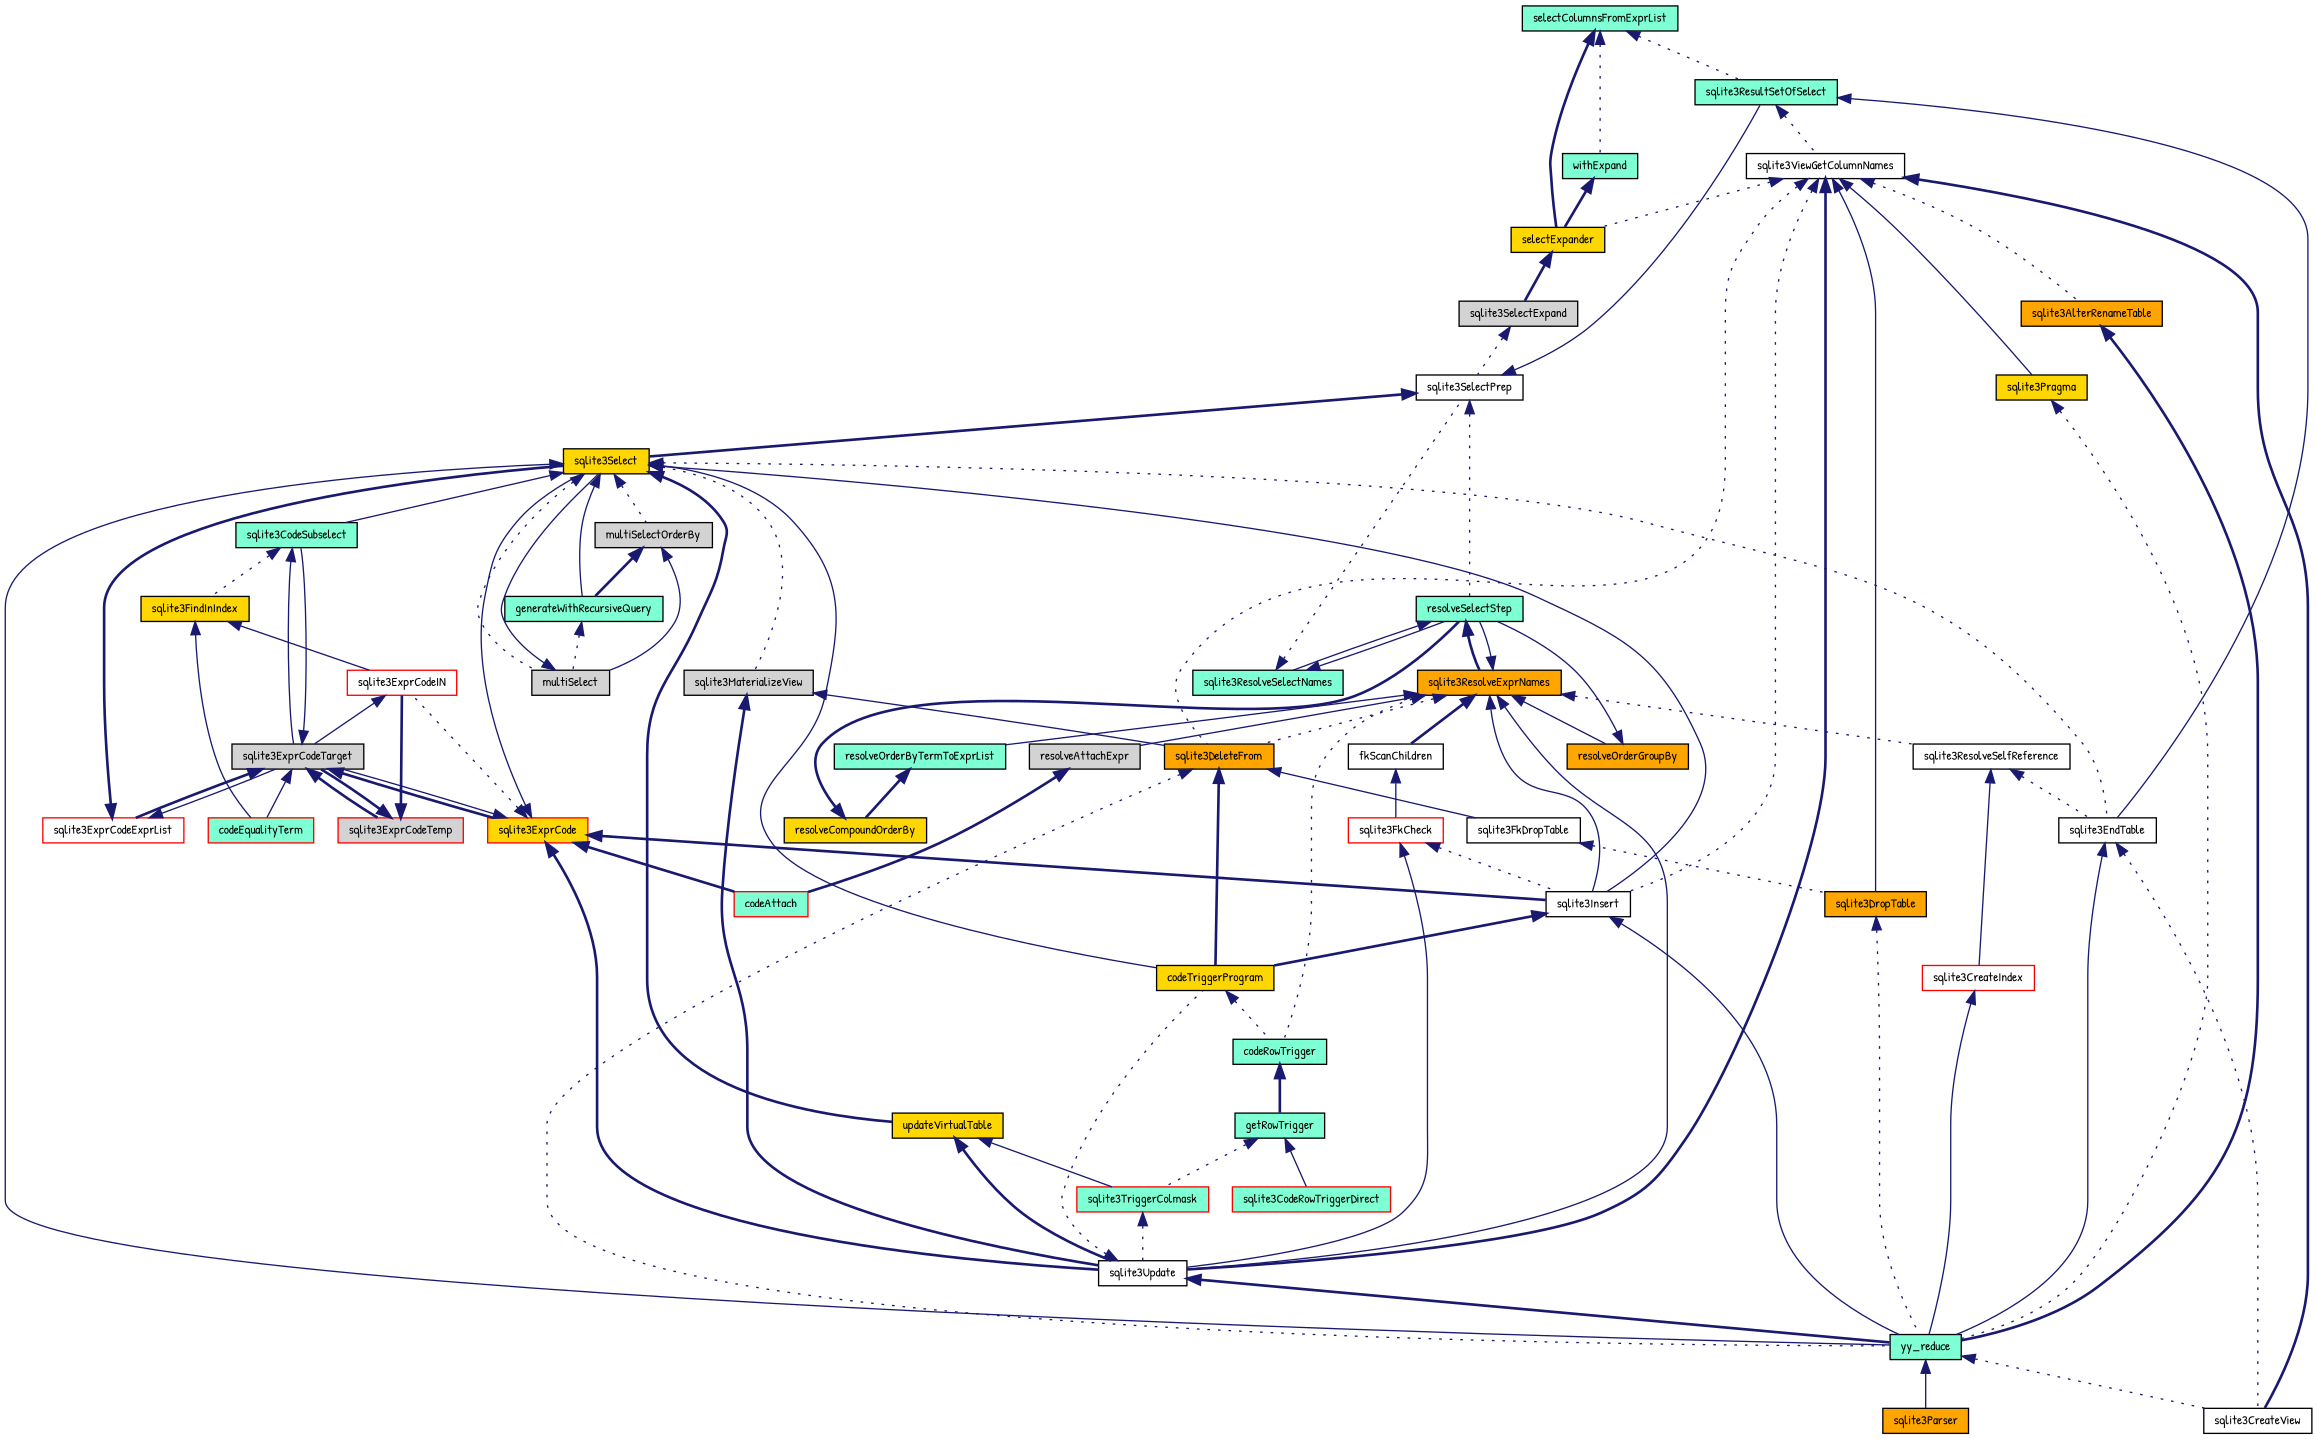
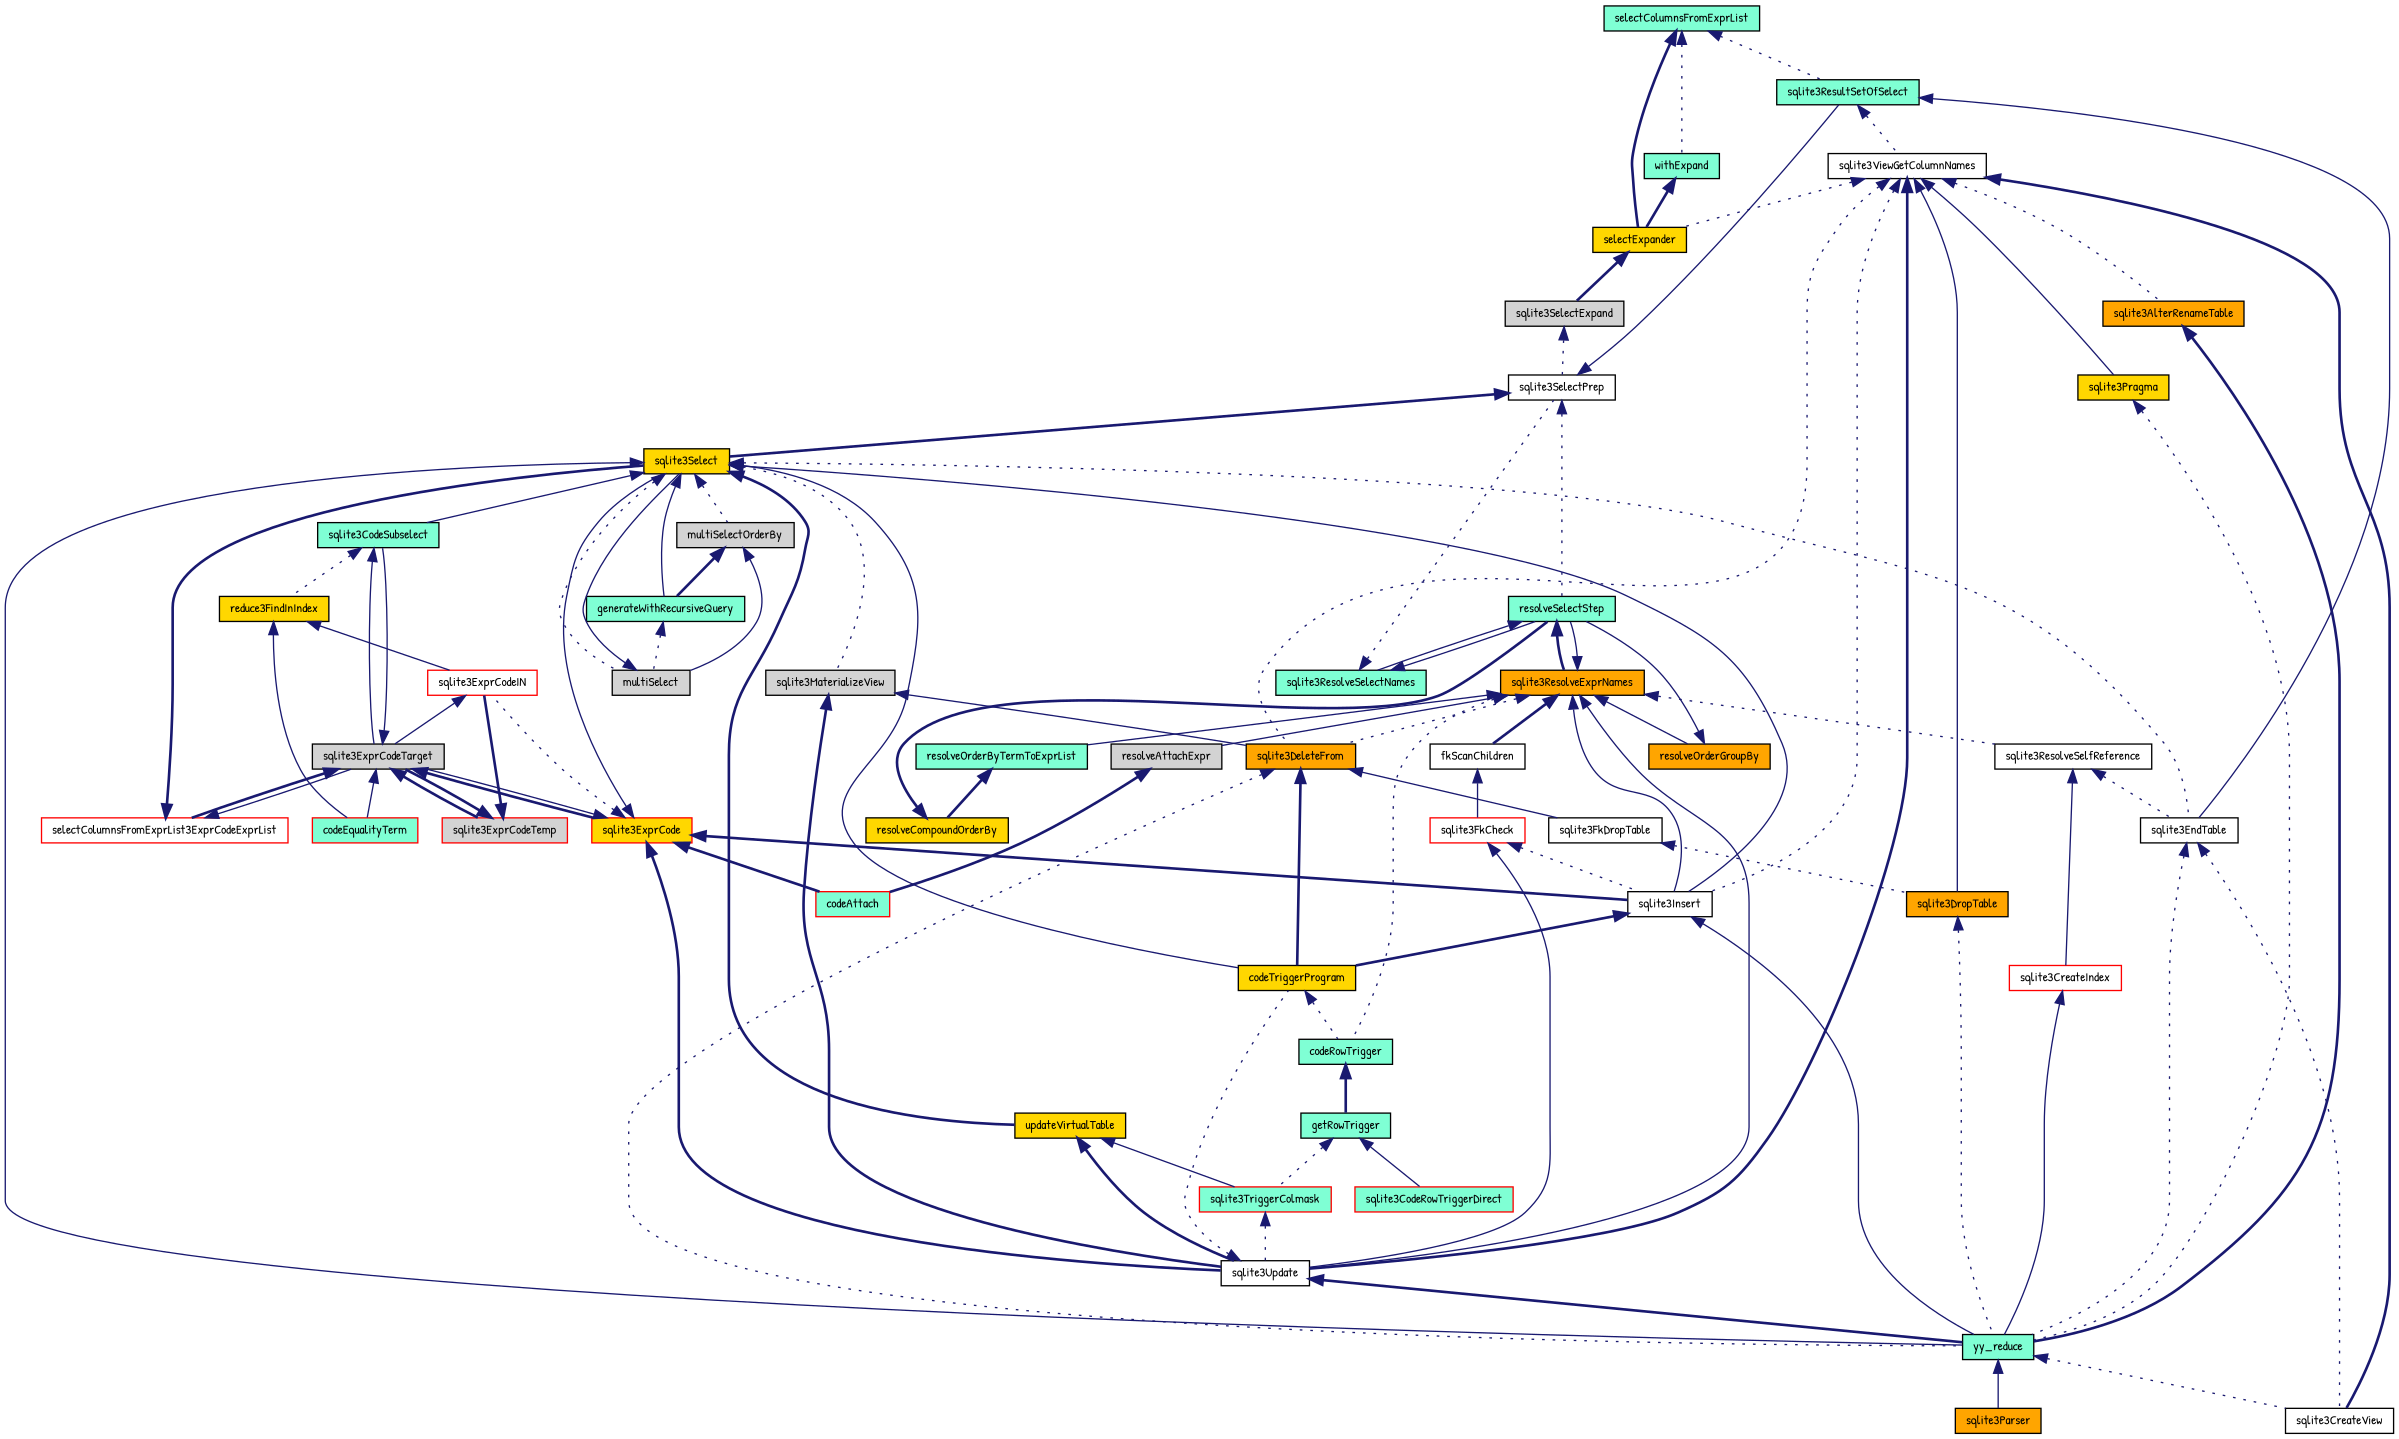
node "sqlite3FindInIndex": label "sqlite3FindInIndex" -> "reduce3FindInIndex"
node "sqlite3ExprCodeExprList": label "sqlite3ExprCodeExprList" -> "selectColumnsFromExprList3ExprCodeExprList"
edge "yy_reduce" -> "sqlite3EndTable": style solid -> dotted
